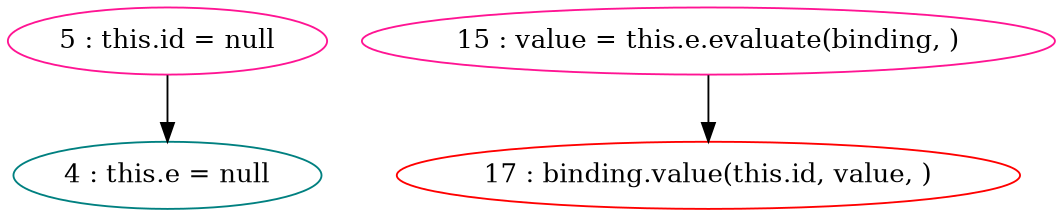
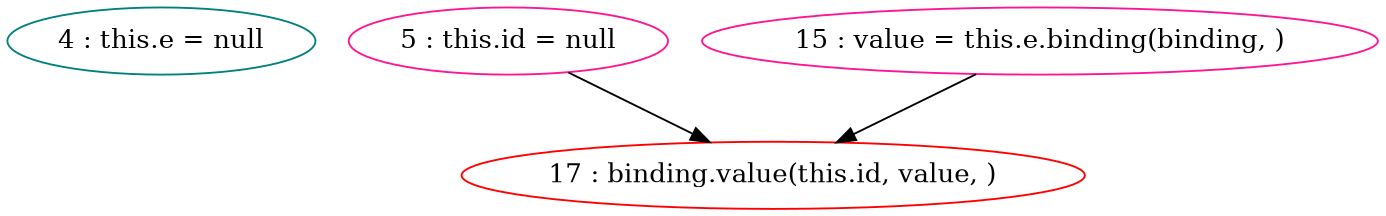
node "15 : value = this.e.evaluate(binding, )": label "15 : value = this.e.evaluate(binding, )" -> "15 : value = this.e.binding(binding, )"
edge "5 : this.id = null" -> "4 : this.e = null": now "5 : this.id = null" -> "17 : binding.value(this.id, value, )"
